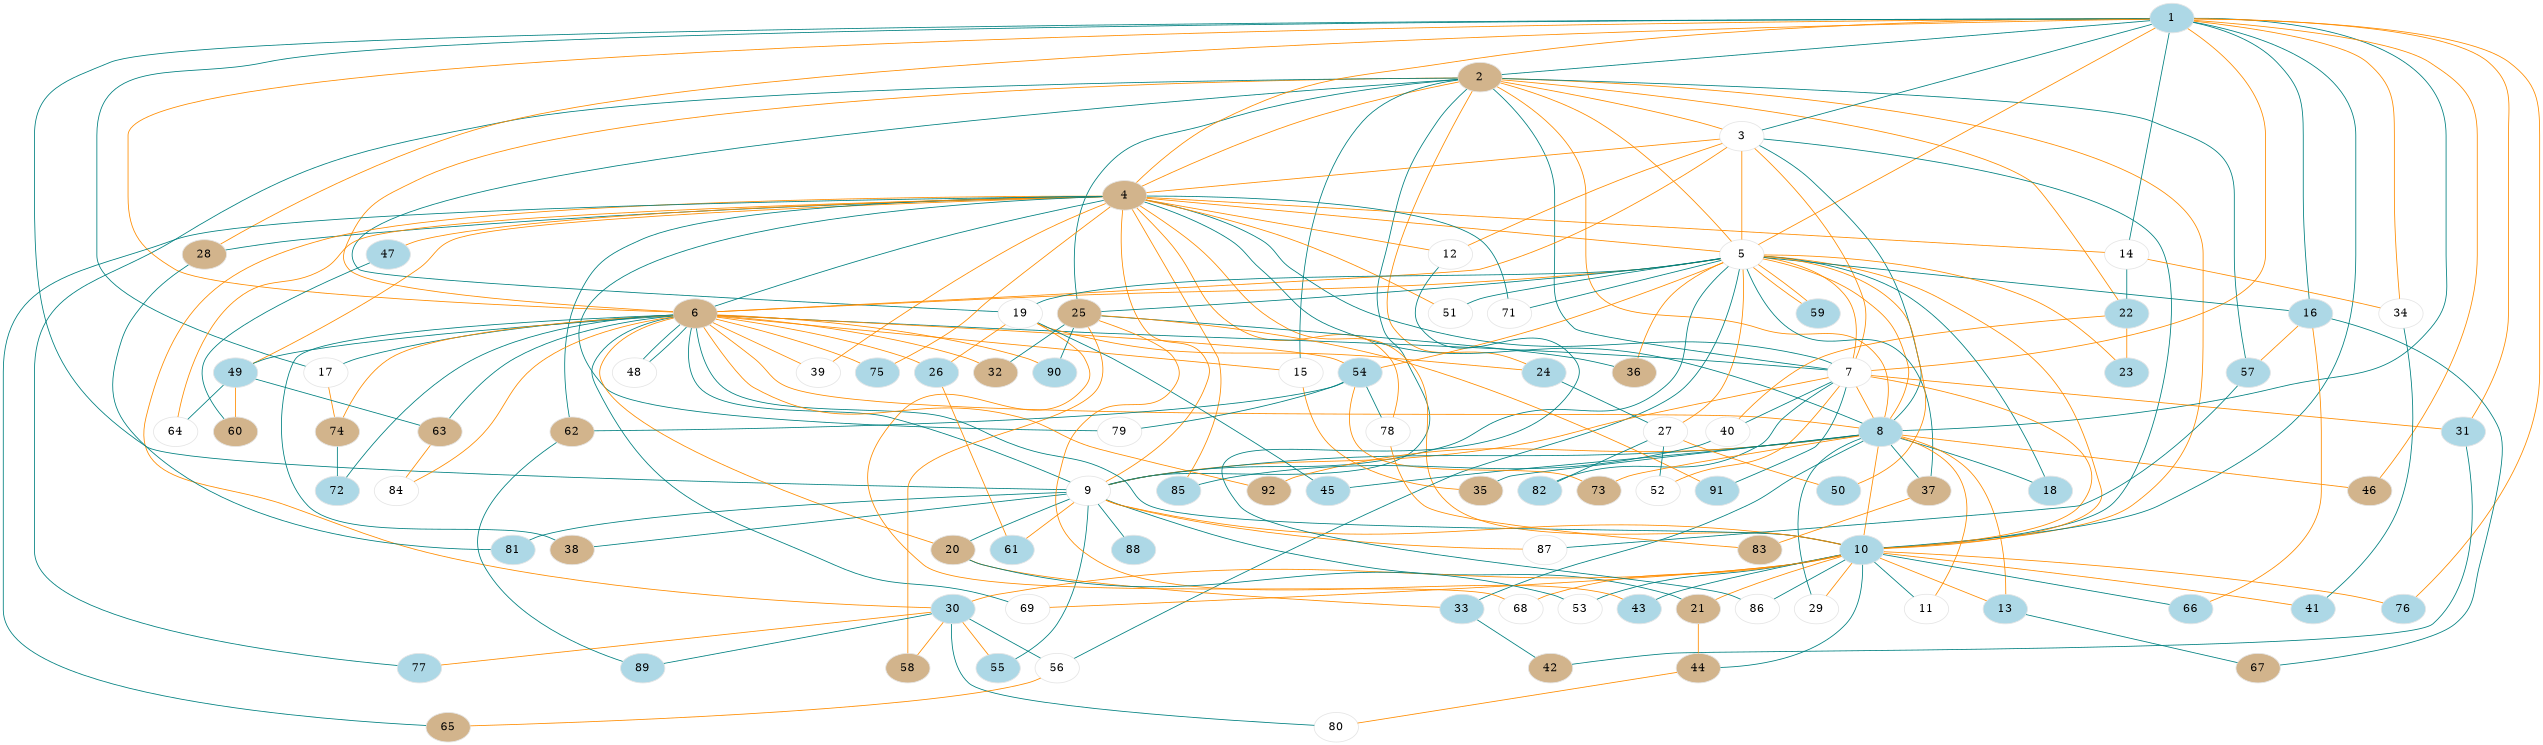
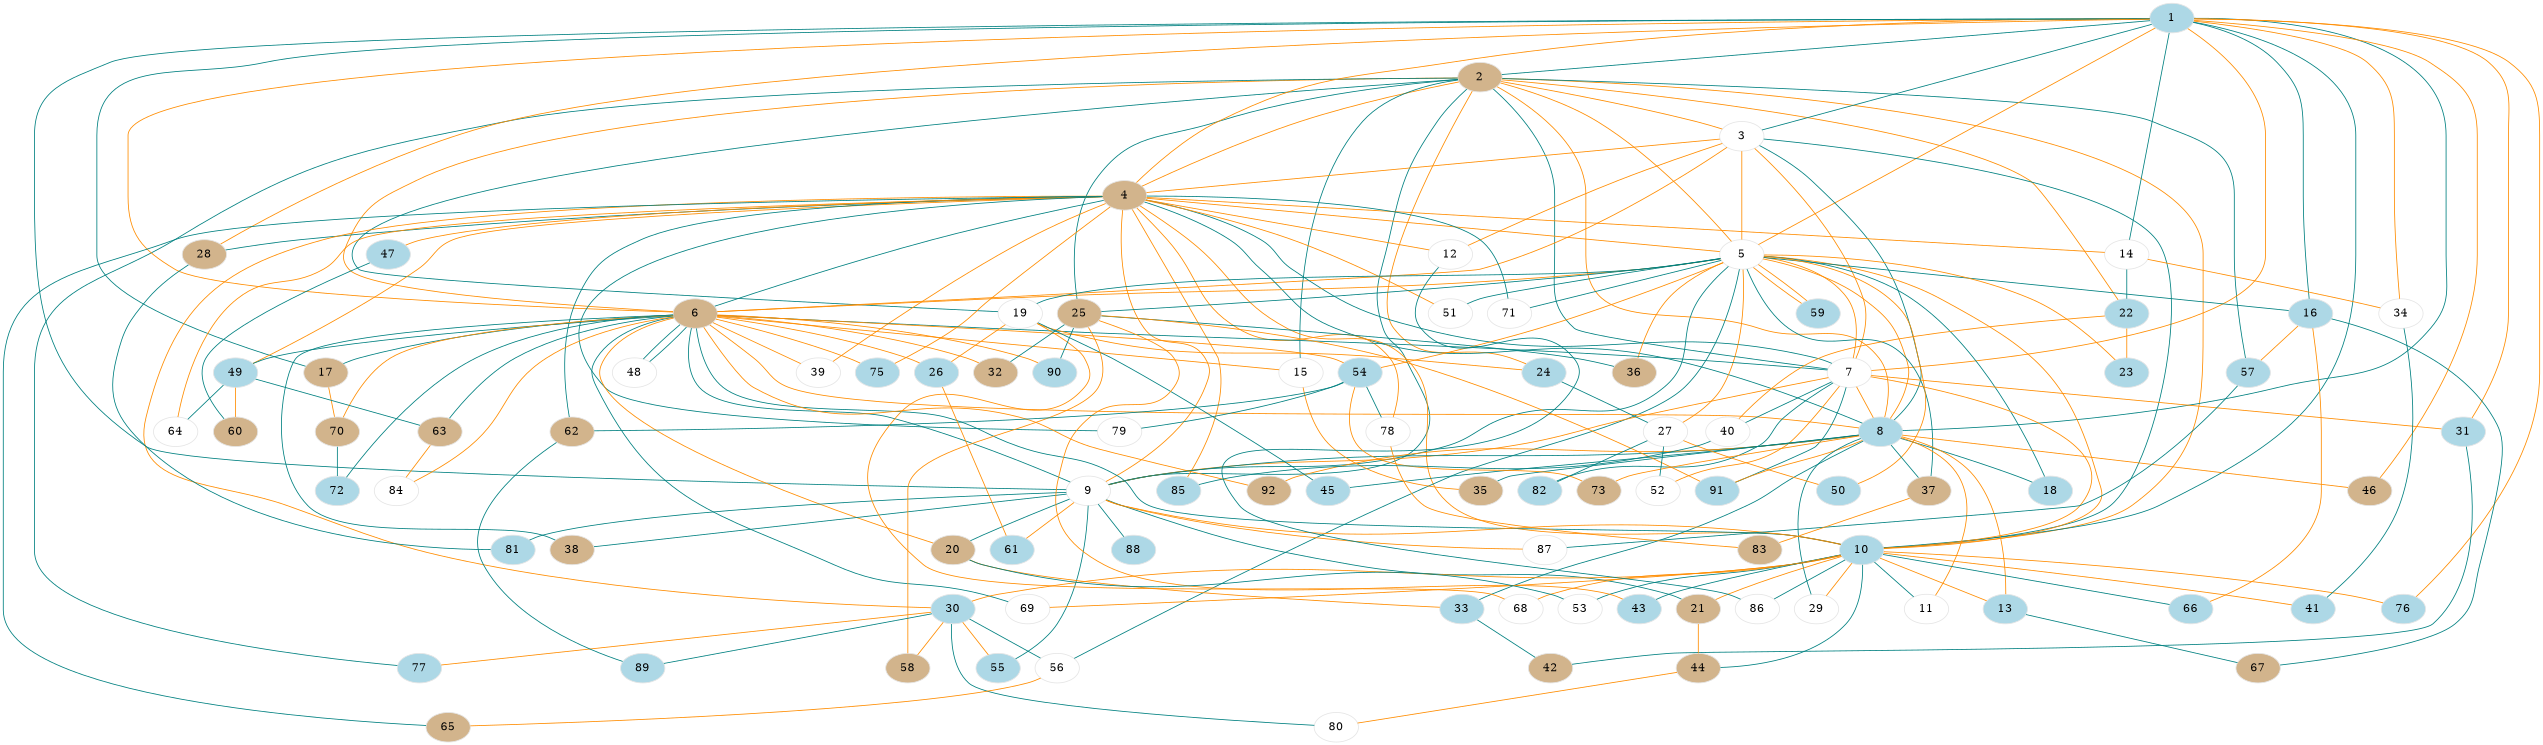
node "17": fillcolor white -> tan
node "74": label "74" -> "70"
edge "8" -- "10": now "8" -- "91"
